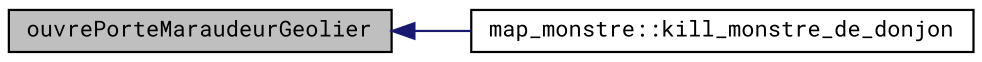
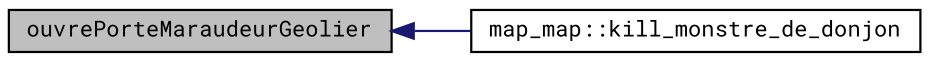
node "map_monstre::kill_monstre_de_donjon": label "map_monstre::kill_monstre_de_donjon" -> "map_map::kill_monstre_de_donjon"
